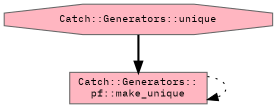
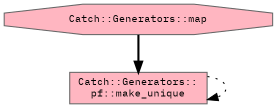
node "Catch::Generators::unique": label "Catch::Generators::unique" -> "Catch::Generators::map"
